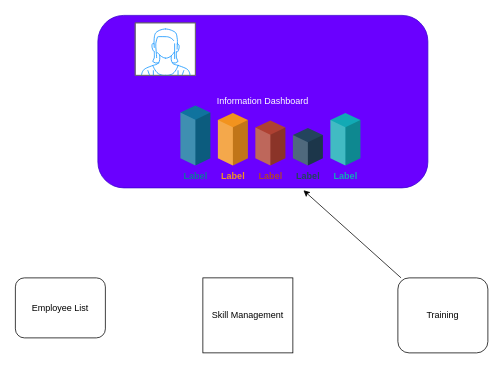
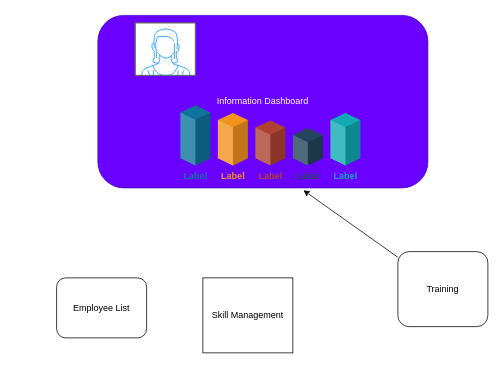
node "Employee List": moved (60, 308) -> (102, 308)
node "Training": moved (443, 315) -> (443, 289)
